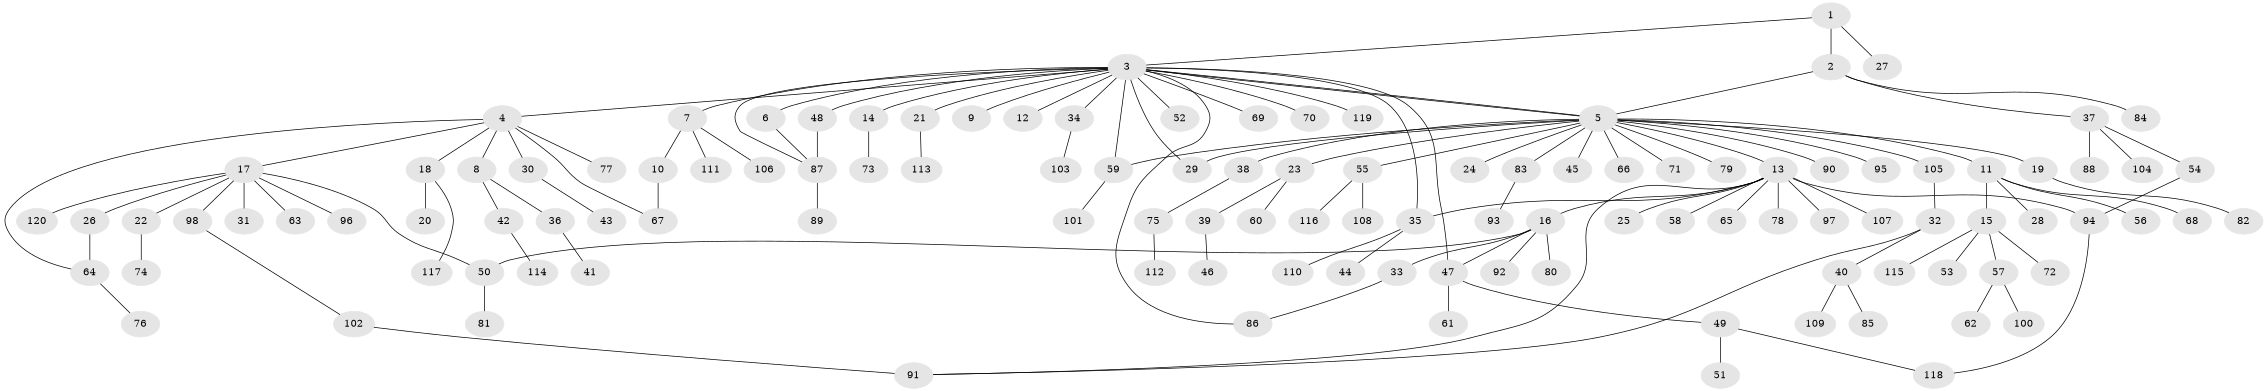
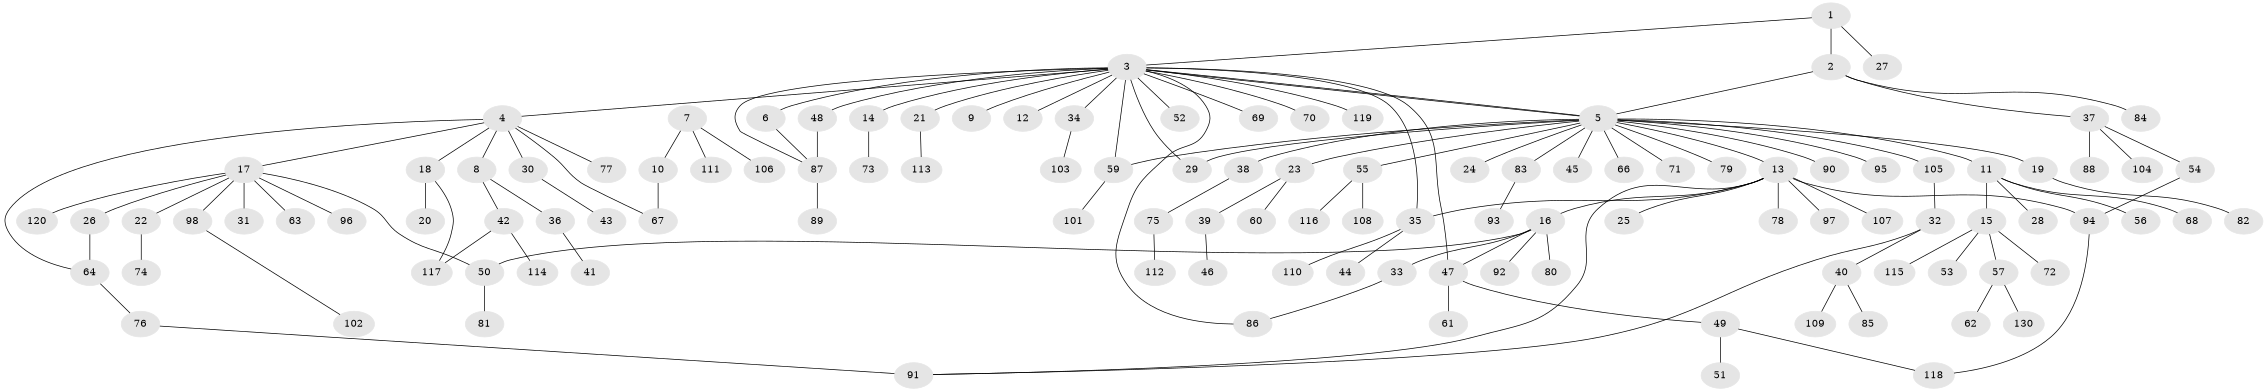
edge "3" -- "7": removed
node "58": removed
node "65": removed
edge "42" -- "117": added
node "100": label "100" -> "130"
edge "102" -- "91": now "76" -- "91"
